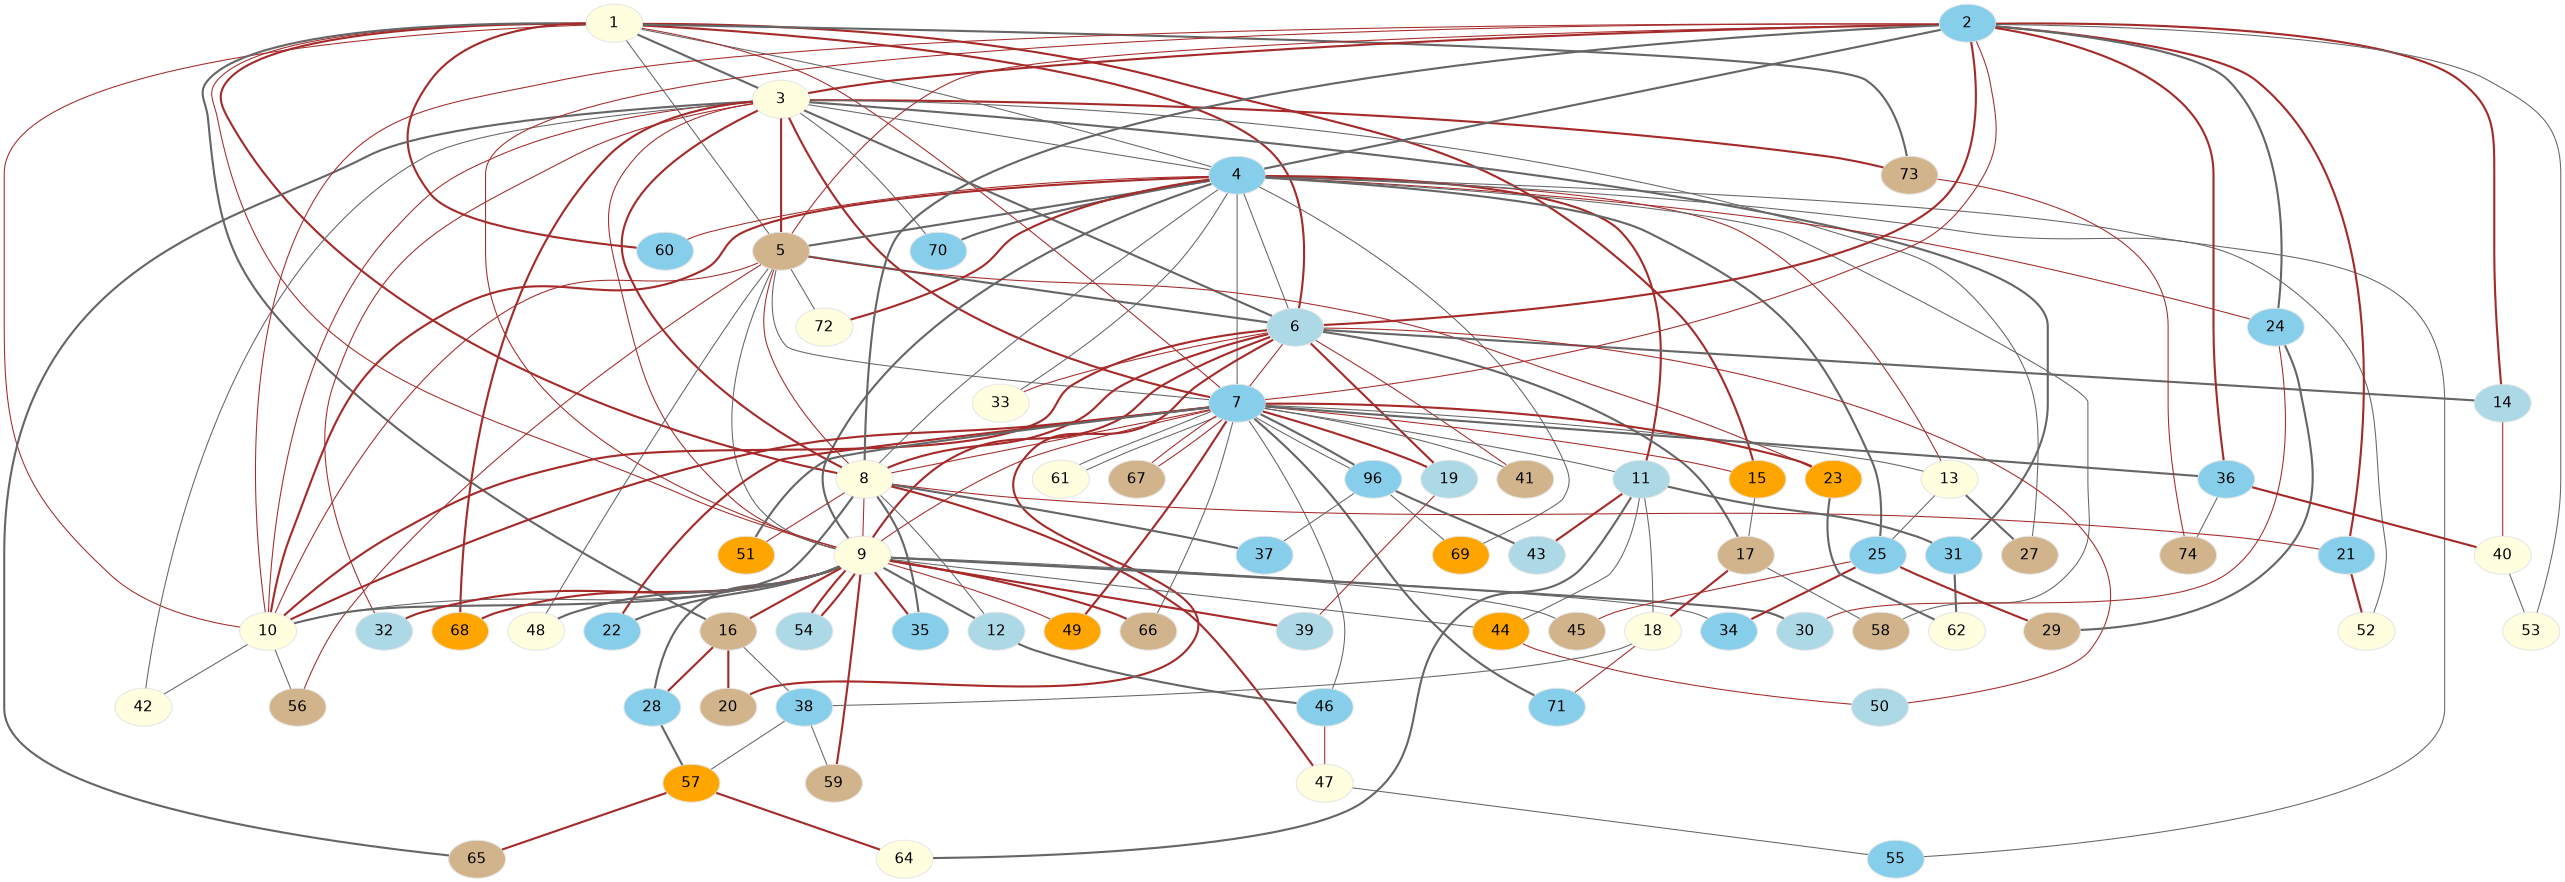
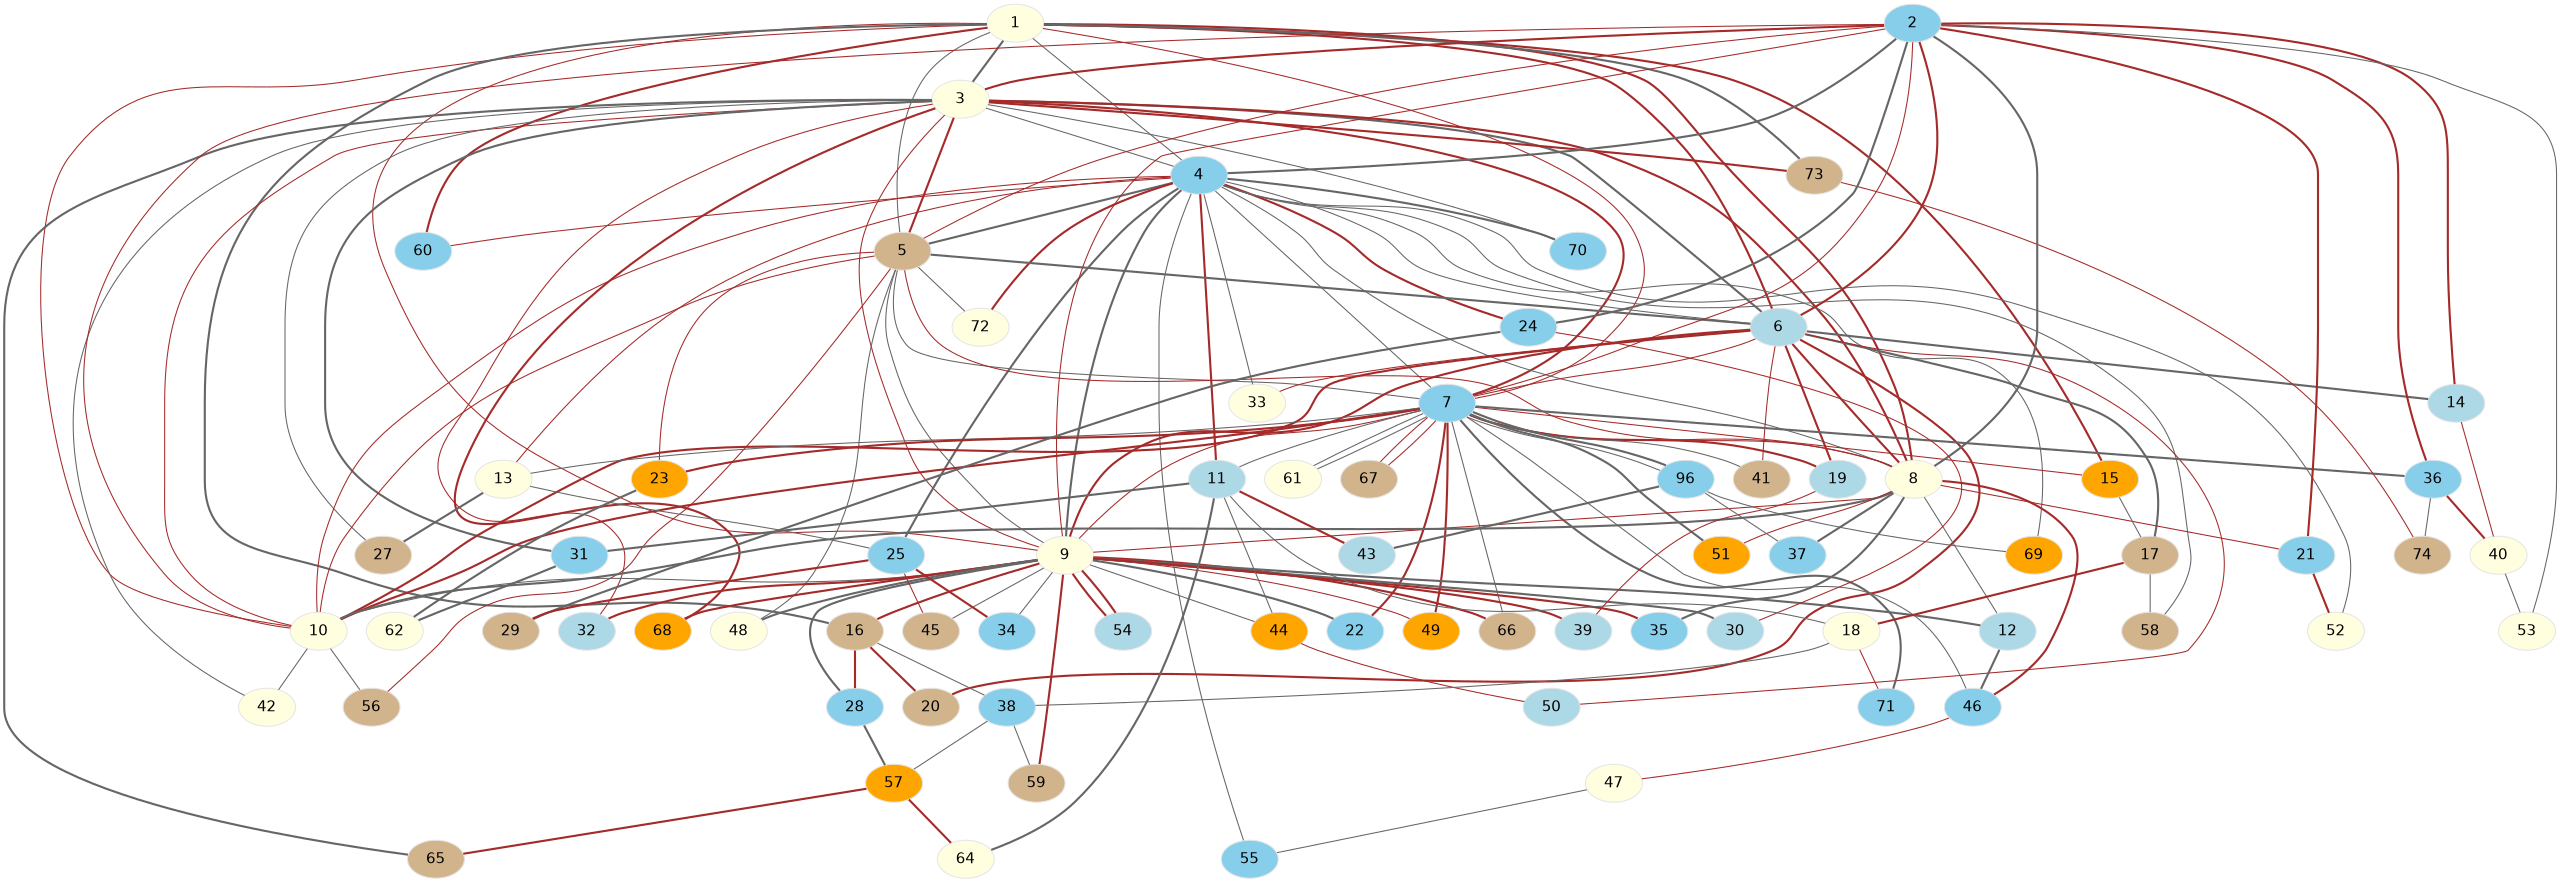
edge "4" -- "24": style solid -> bold
edge "4" -- "10": style bold -> solid
edge "8" -- "47": now "8" -- "46"
